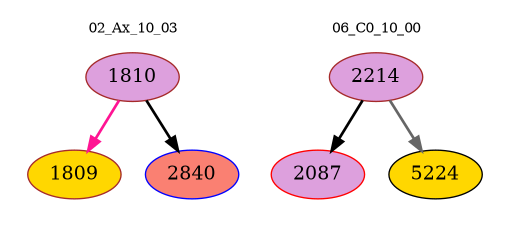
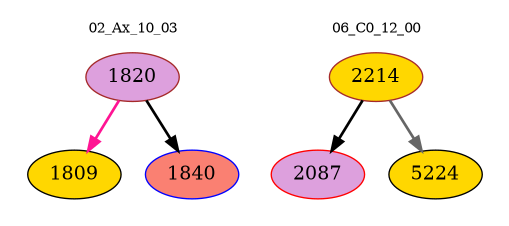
cluster "06_C0_10_00": label "06_C0_10_00" -> "06_C0_12_00"
node "1810": label "1810" -> "1820"
node "2214": fillcolor plum -> gold
node "1809": color brown -> black
node "2840": label "2840" -> "1840"
